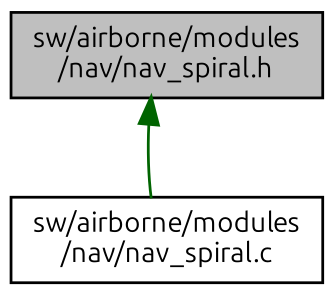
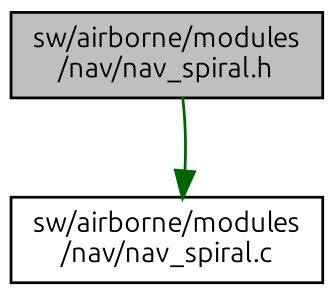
edge "sw/airborne/modules /nav/nav_spiral.c" -> "sw/airborne/modules /nav/nav_spiral.h": reversed
